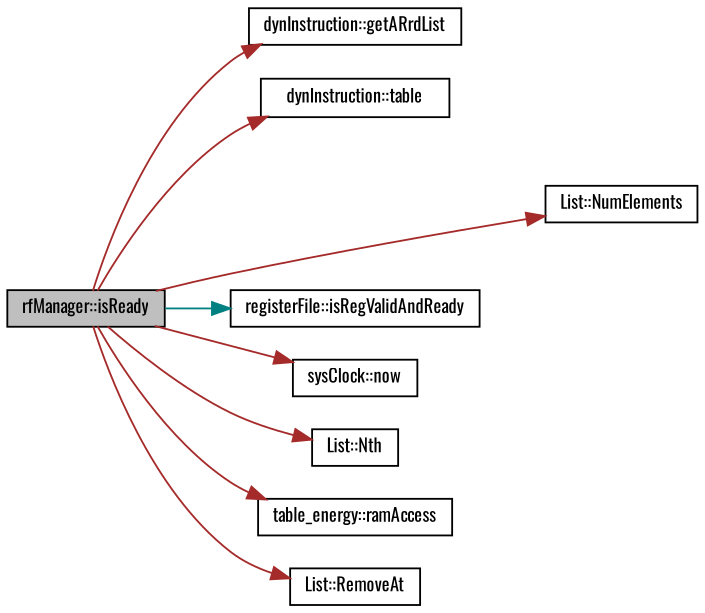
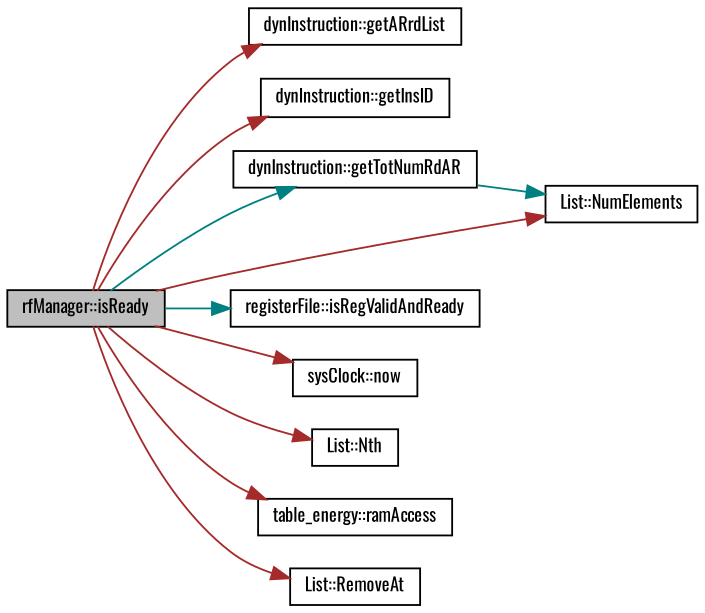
node "dynInstruction::table": label "dynInstruction::table" -> "dynInstruction::getInsID"
node "dynInstruction::getTotNumRdAR": added
